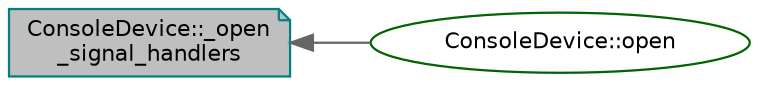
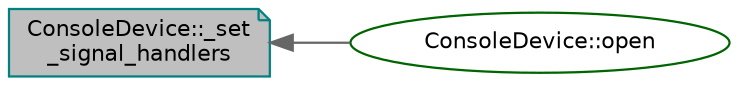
node "ConsoleDevice::_open _signal_handlers": label "ConsoleDevice::_open _signal_handlers" -> "ConsoleDevice::_set _signal_handlers"
